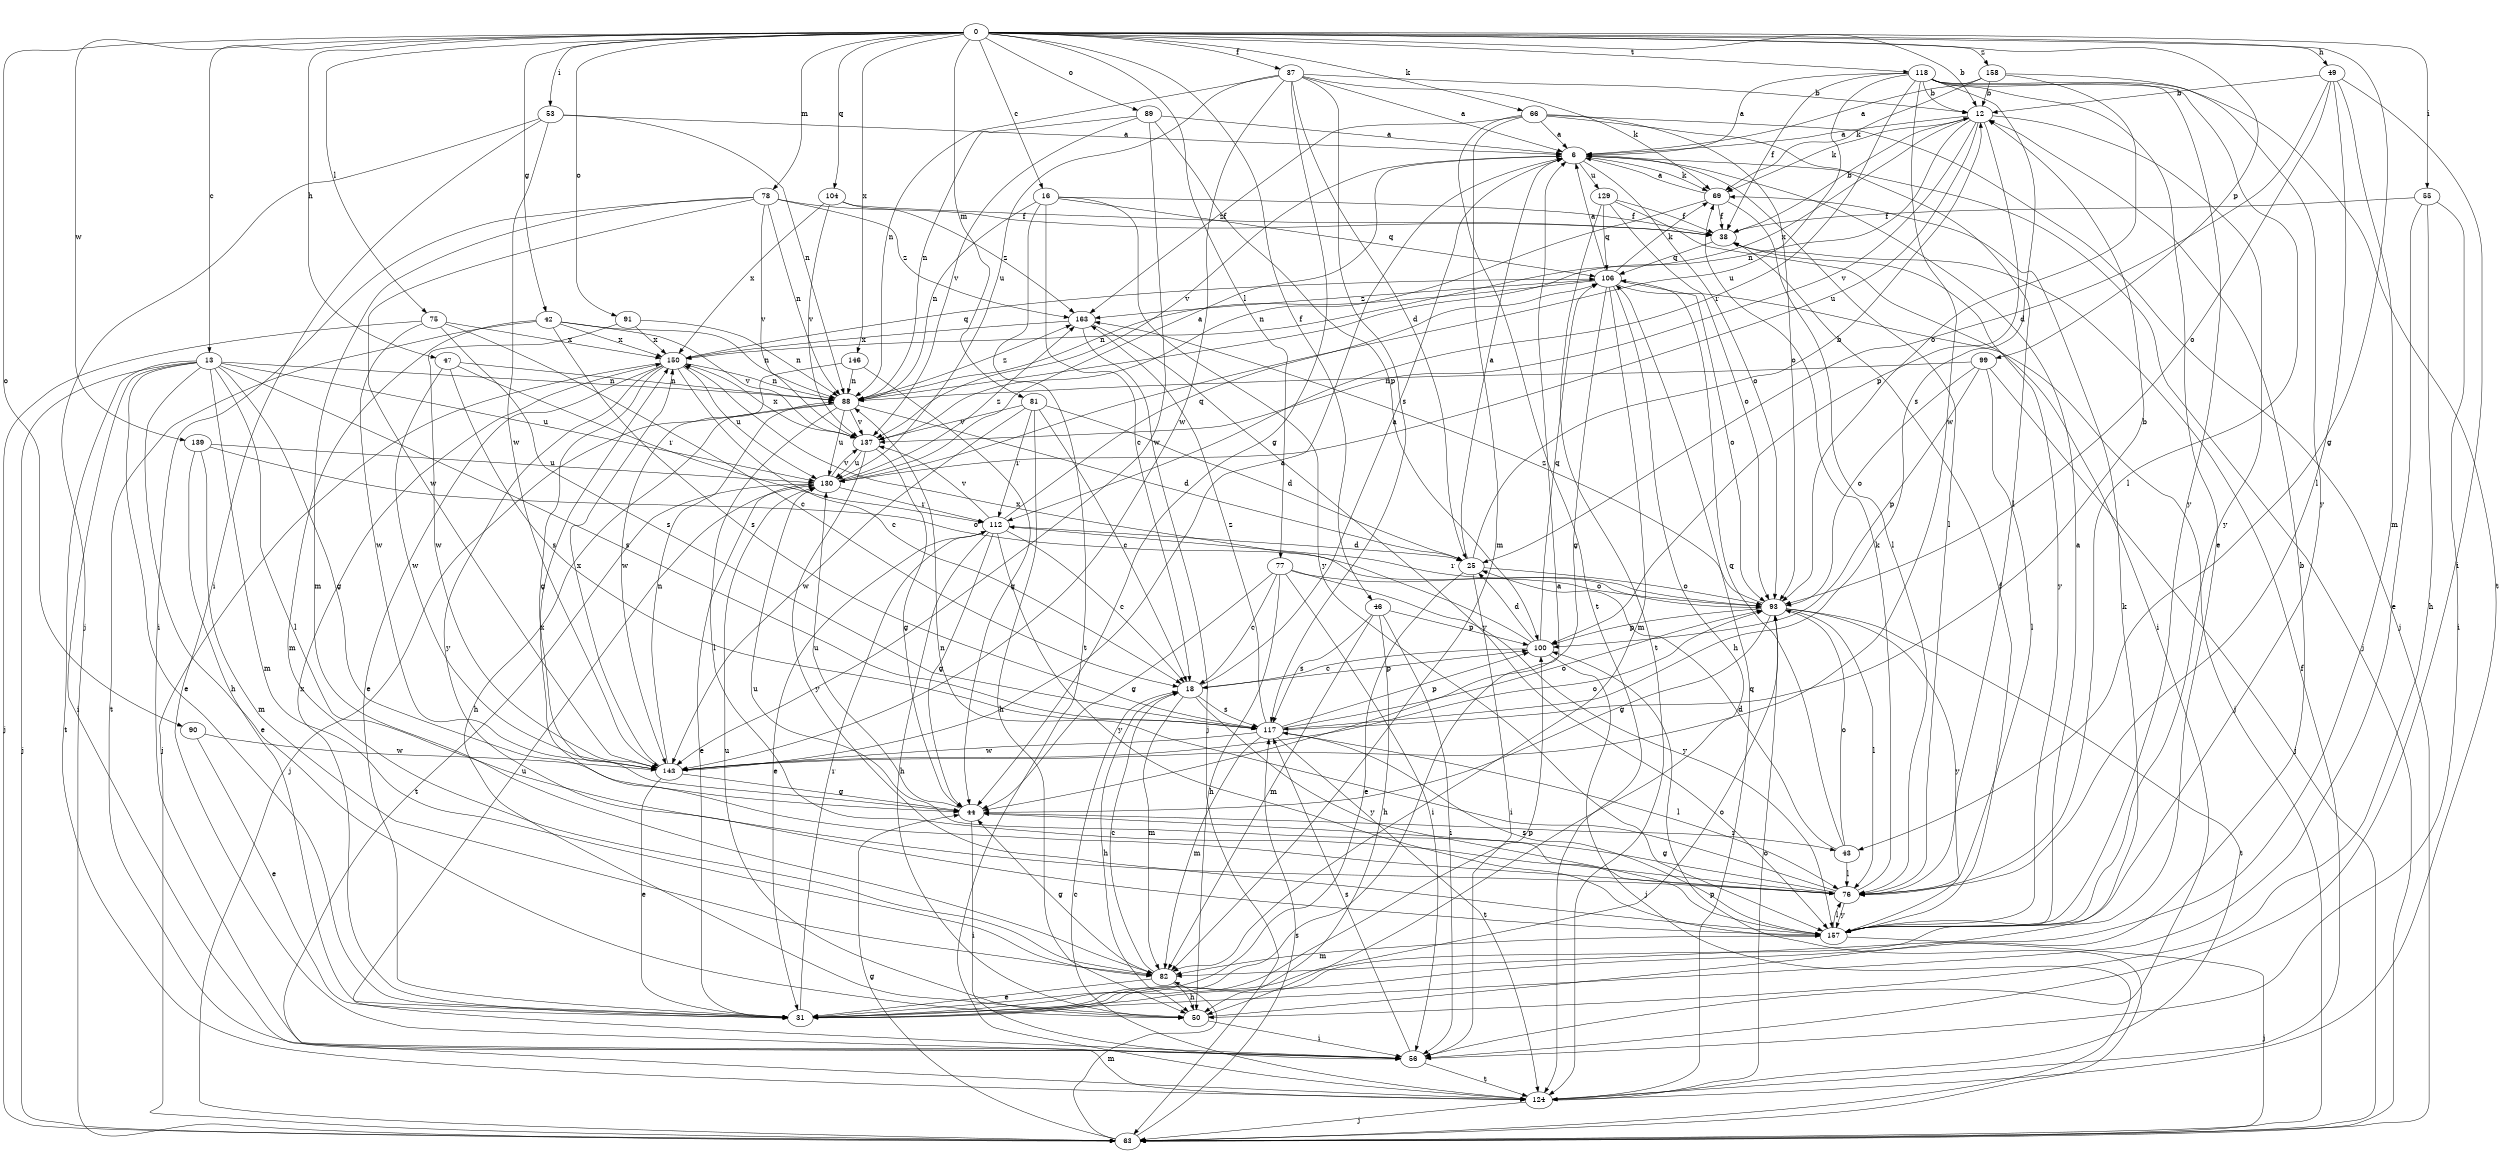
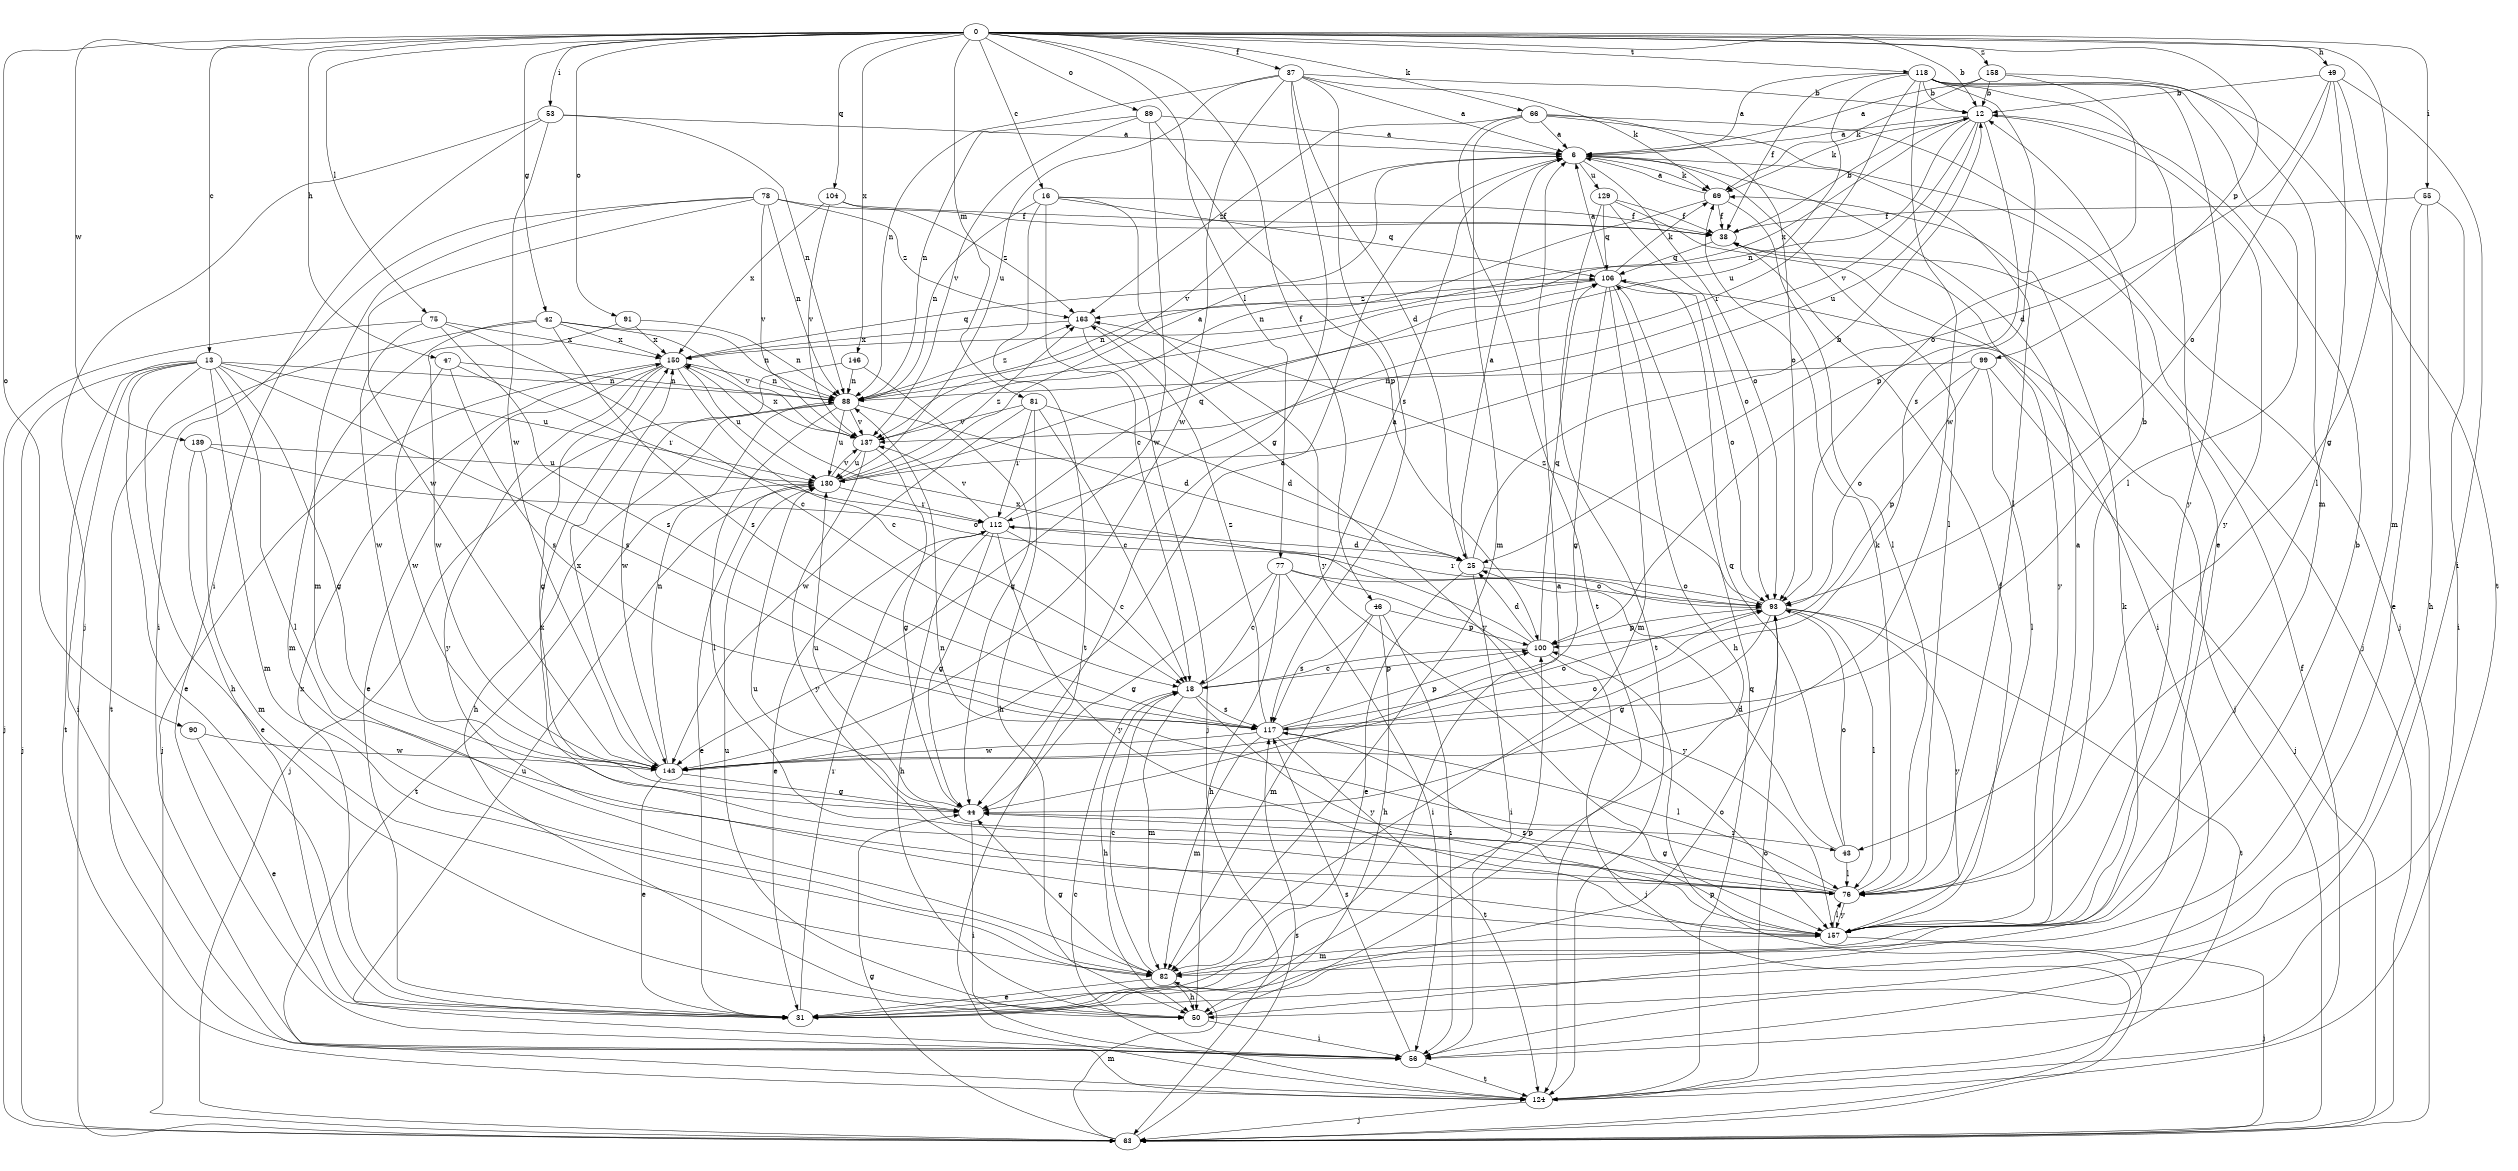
edge "0" -> "78": removed, label "m"
edge "158" -> "157": label "y" -> "m"
edge "31" -> "12": now "82" -> "12"
